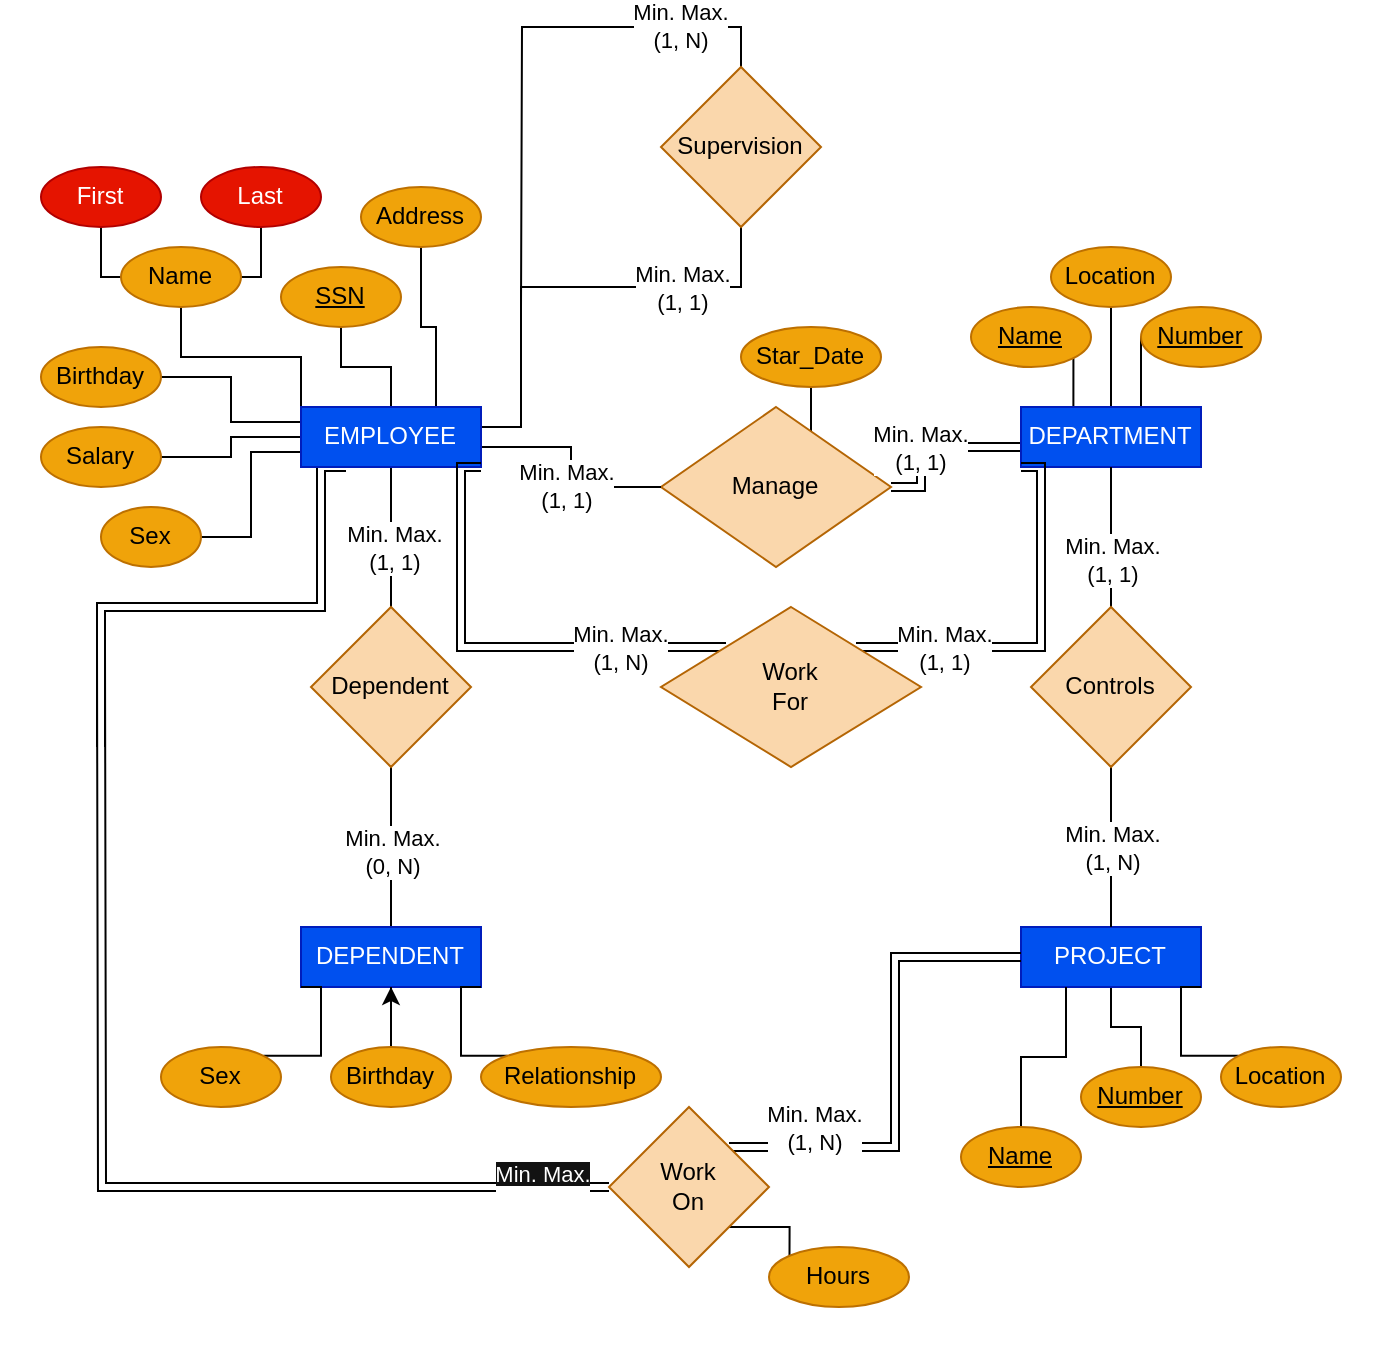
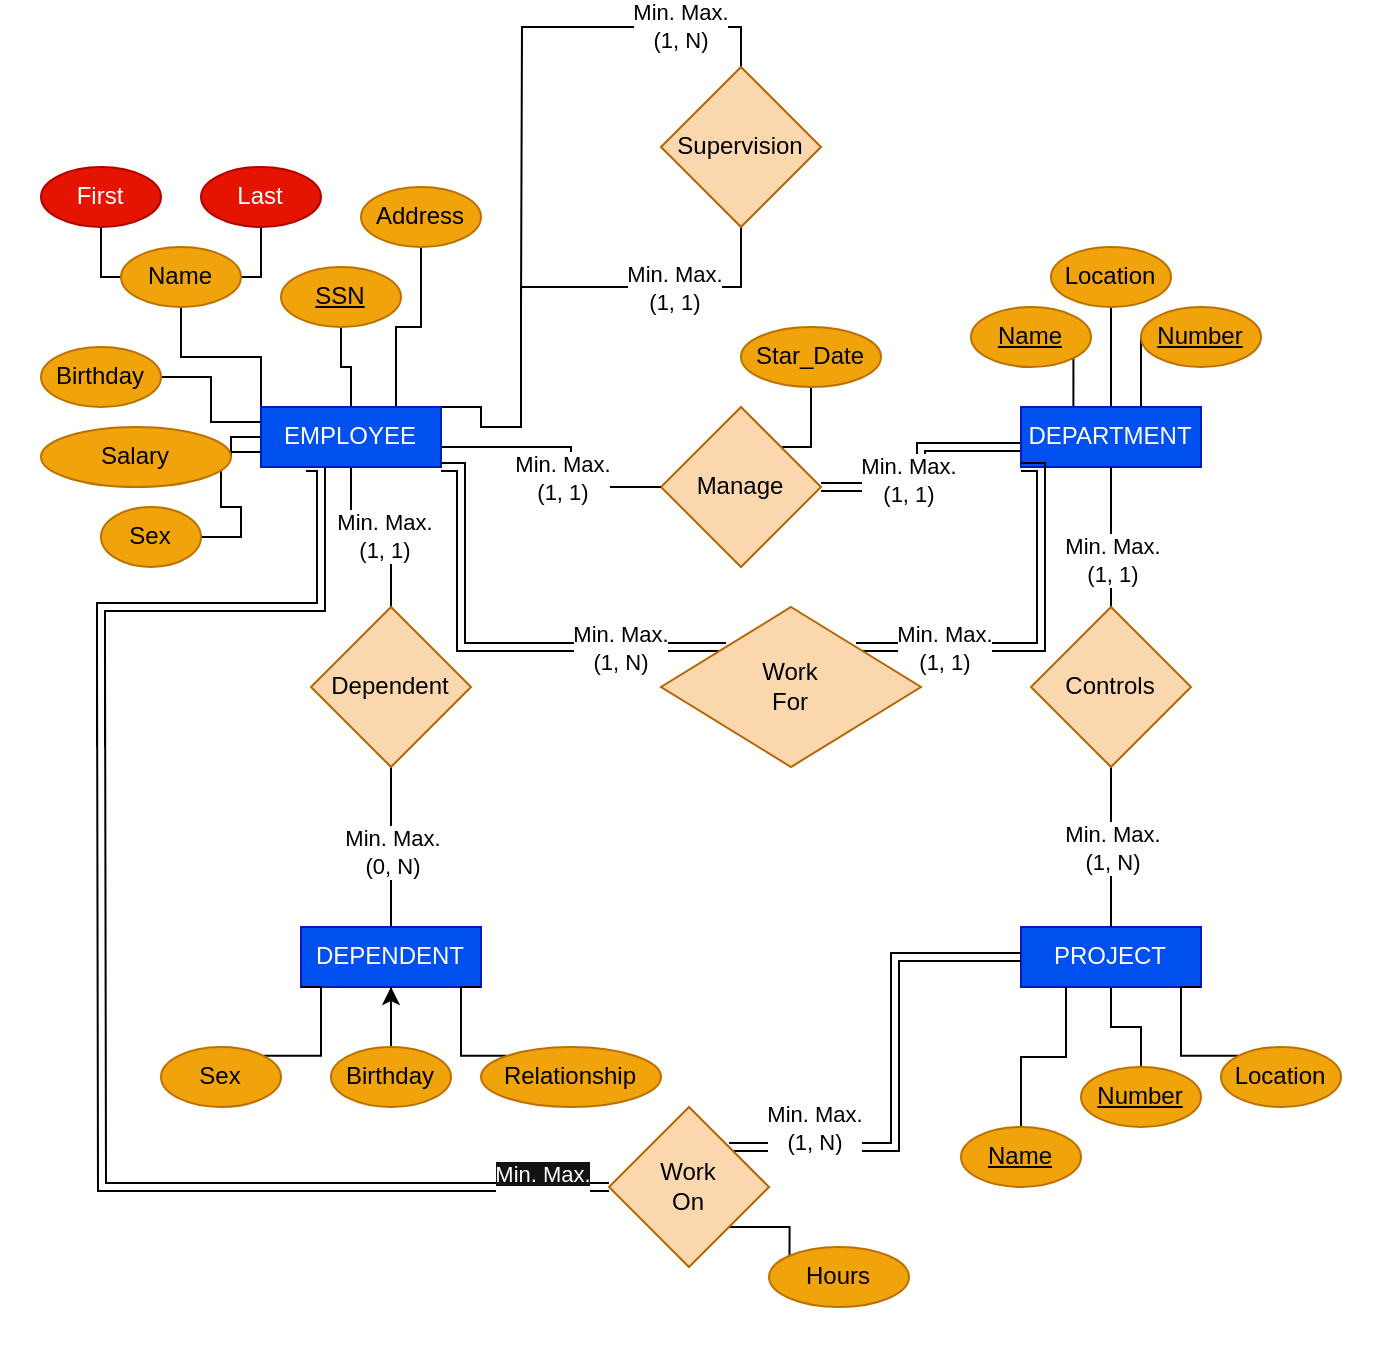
node "EMPLOYEE": moved (391, 437) -> (351, 437)
node "Salary": size 120x60 -> 190x60
node "Manage": size 230x160 -> 160x160
